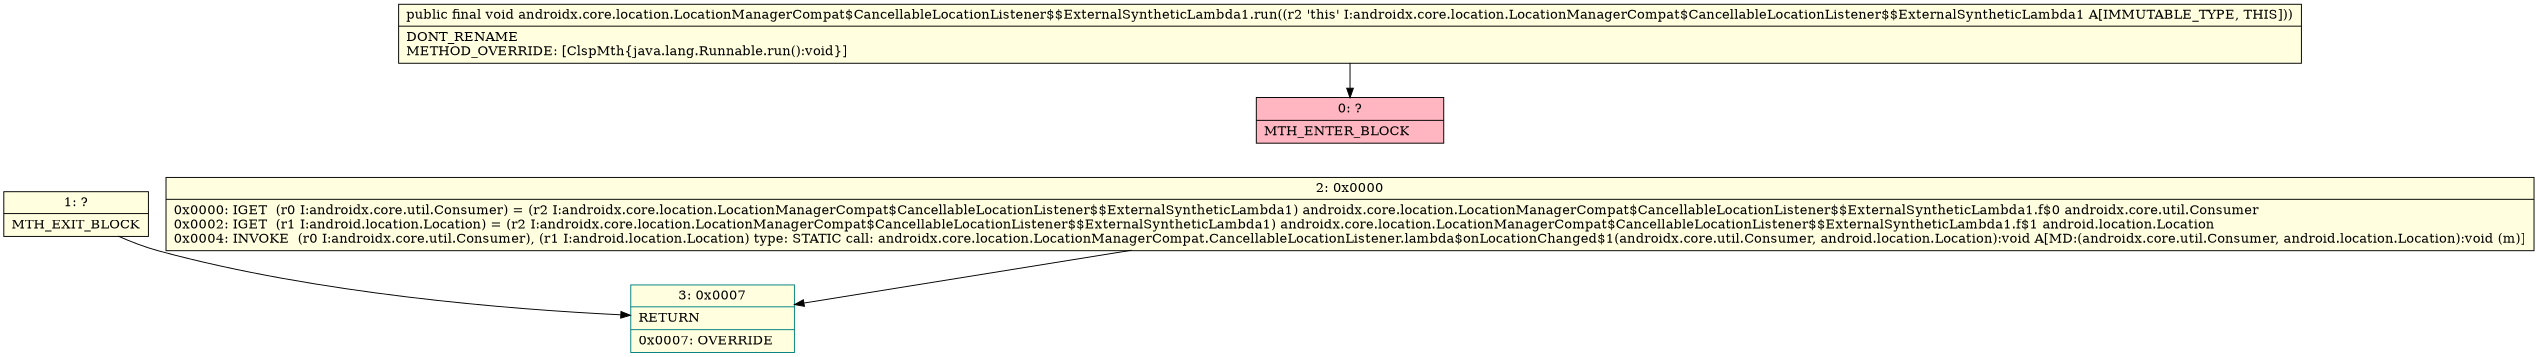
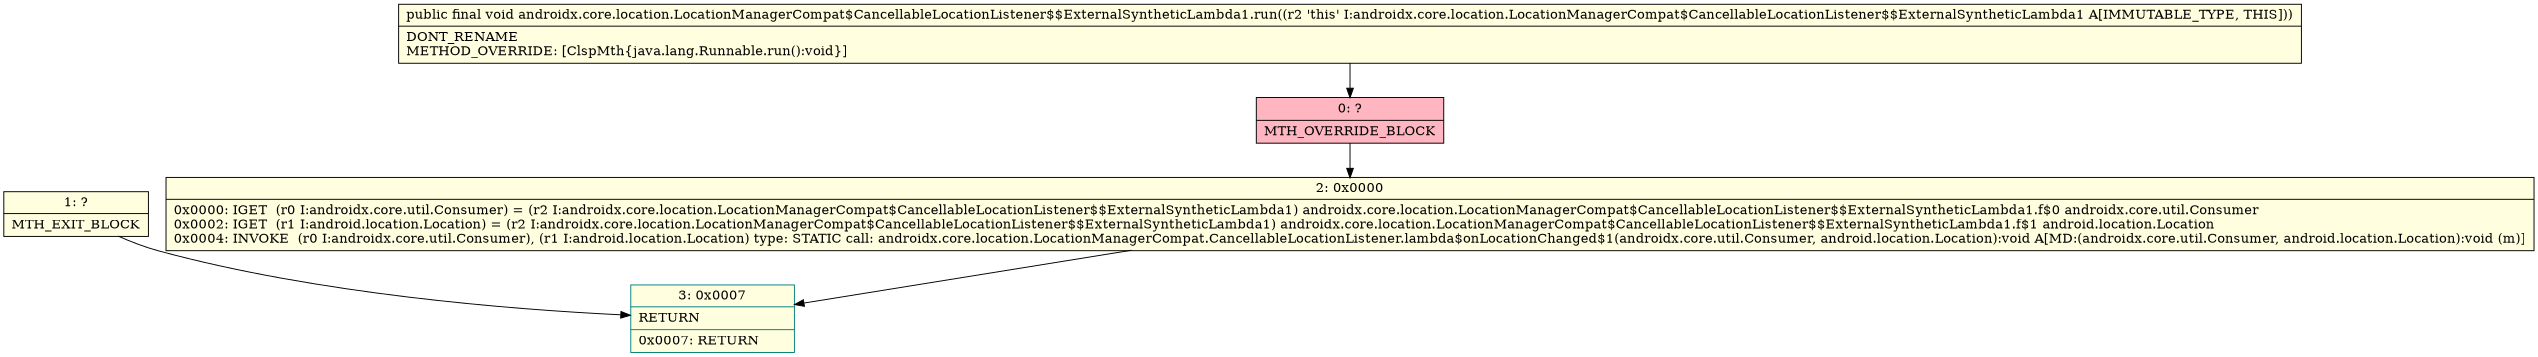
node "0: ?": text "MTH_ENTER_BLOCK" -> "MTH_OVERRIDE_BLOCK"
edge "0: ?" -> "2: 0x0000": added
node "3: 0x0007": text "0x0007: OVERRIDE" -> "0x0007: RETURN"
